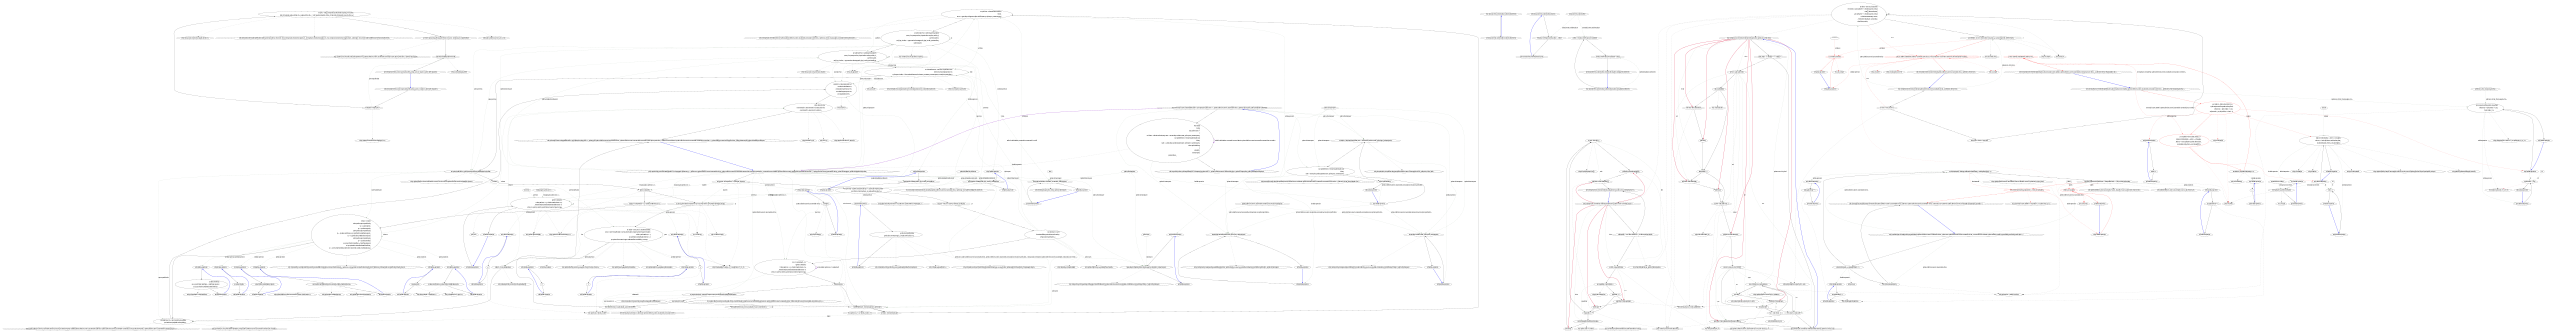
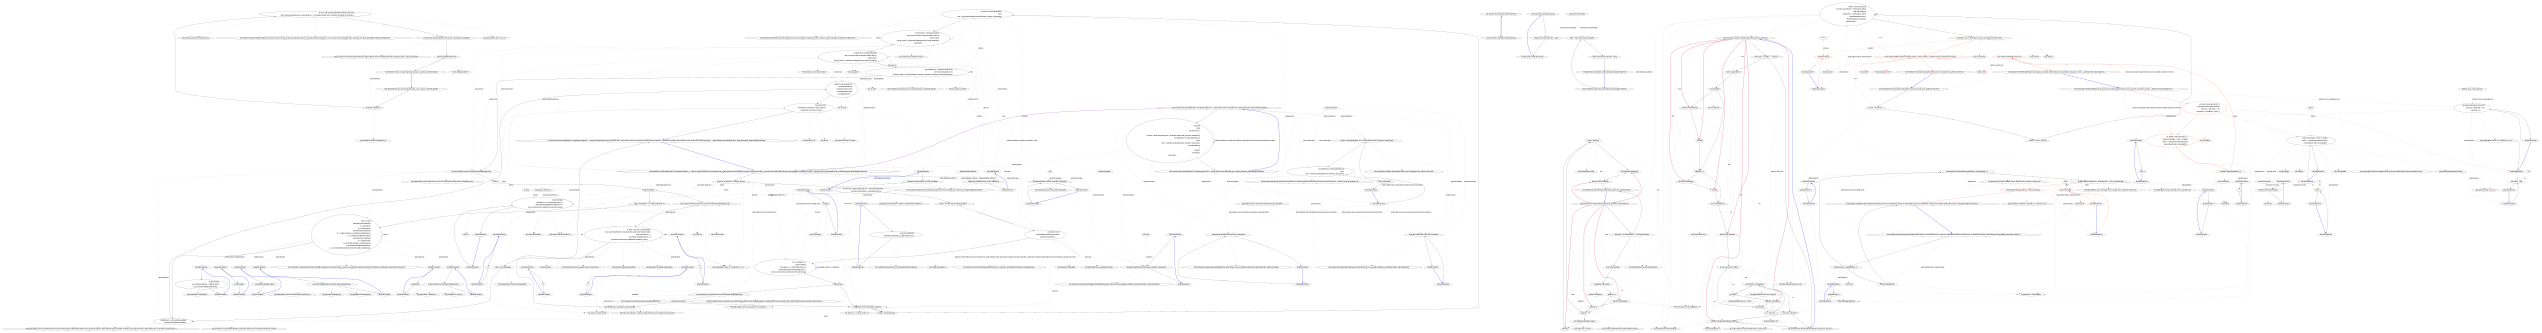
edge "var text = value.Substring(1)" -> "yield return Token.Value(text.Substring(seen.Count()));": label "values" -> "text"
